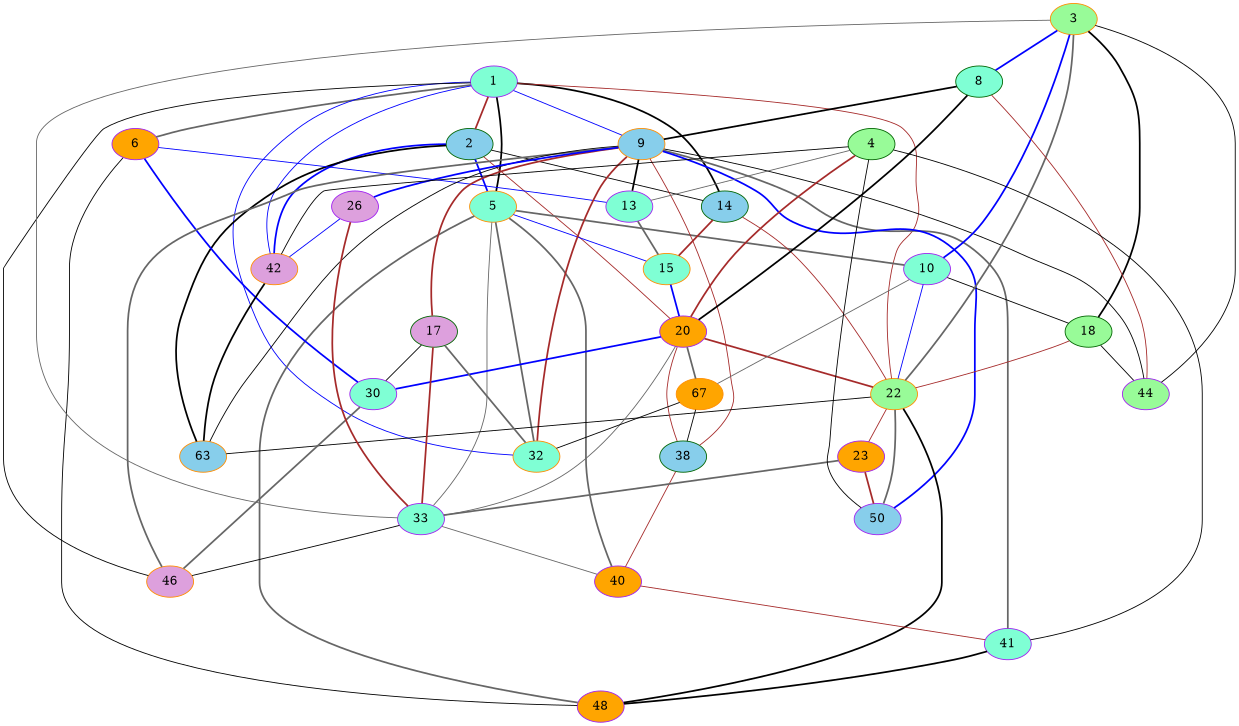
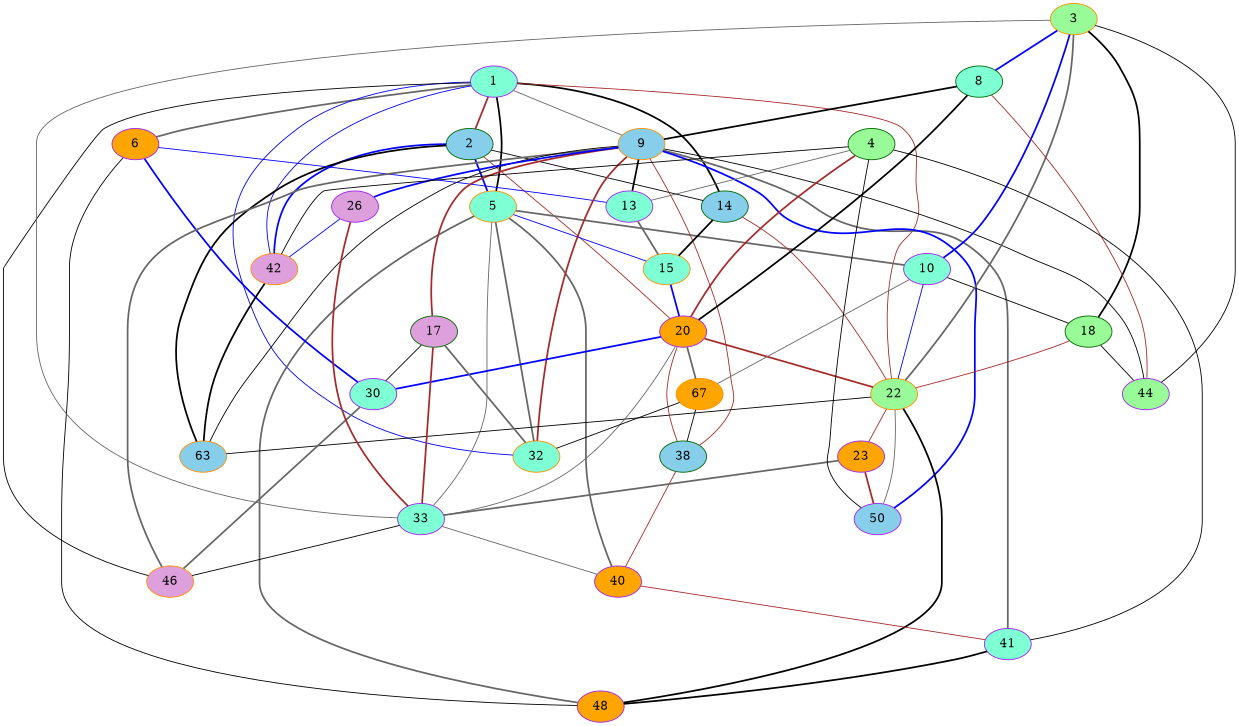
edge "1" -- "9": color blue -> gray40
edge "14" -- "15": color brown -> black
edge "22" -- "50": style bold -> solid
